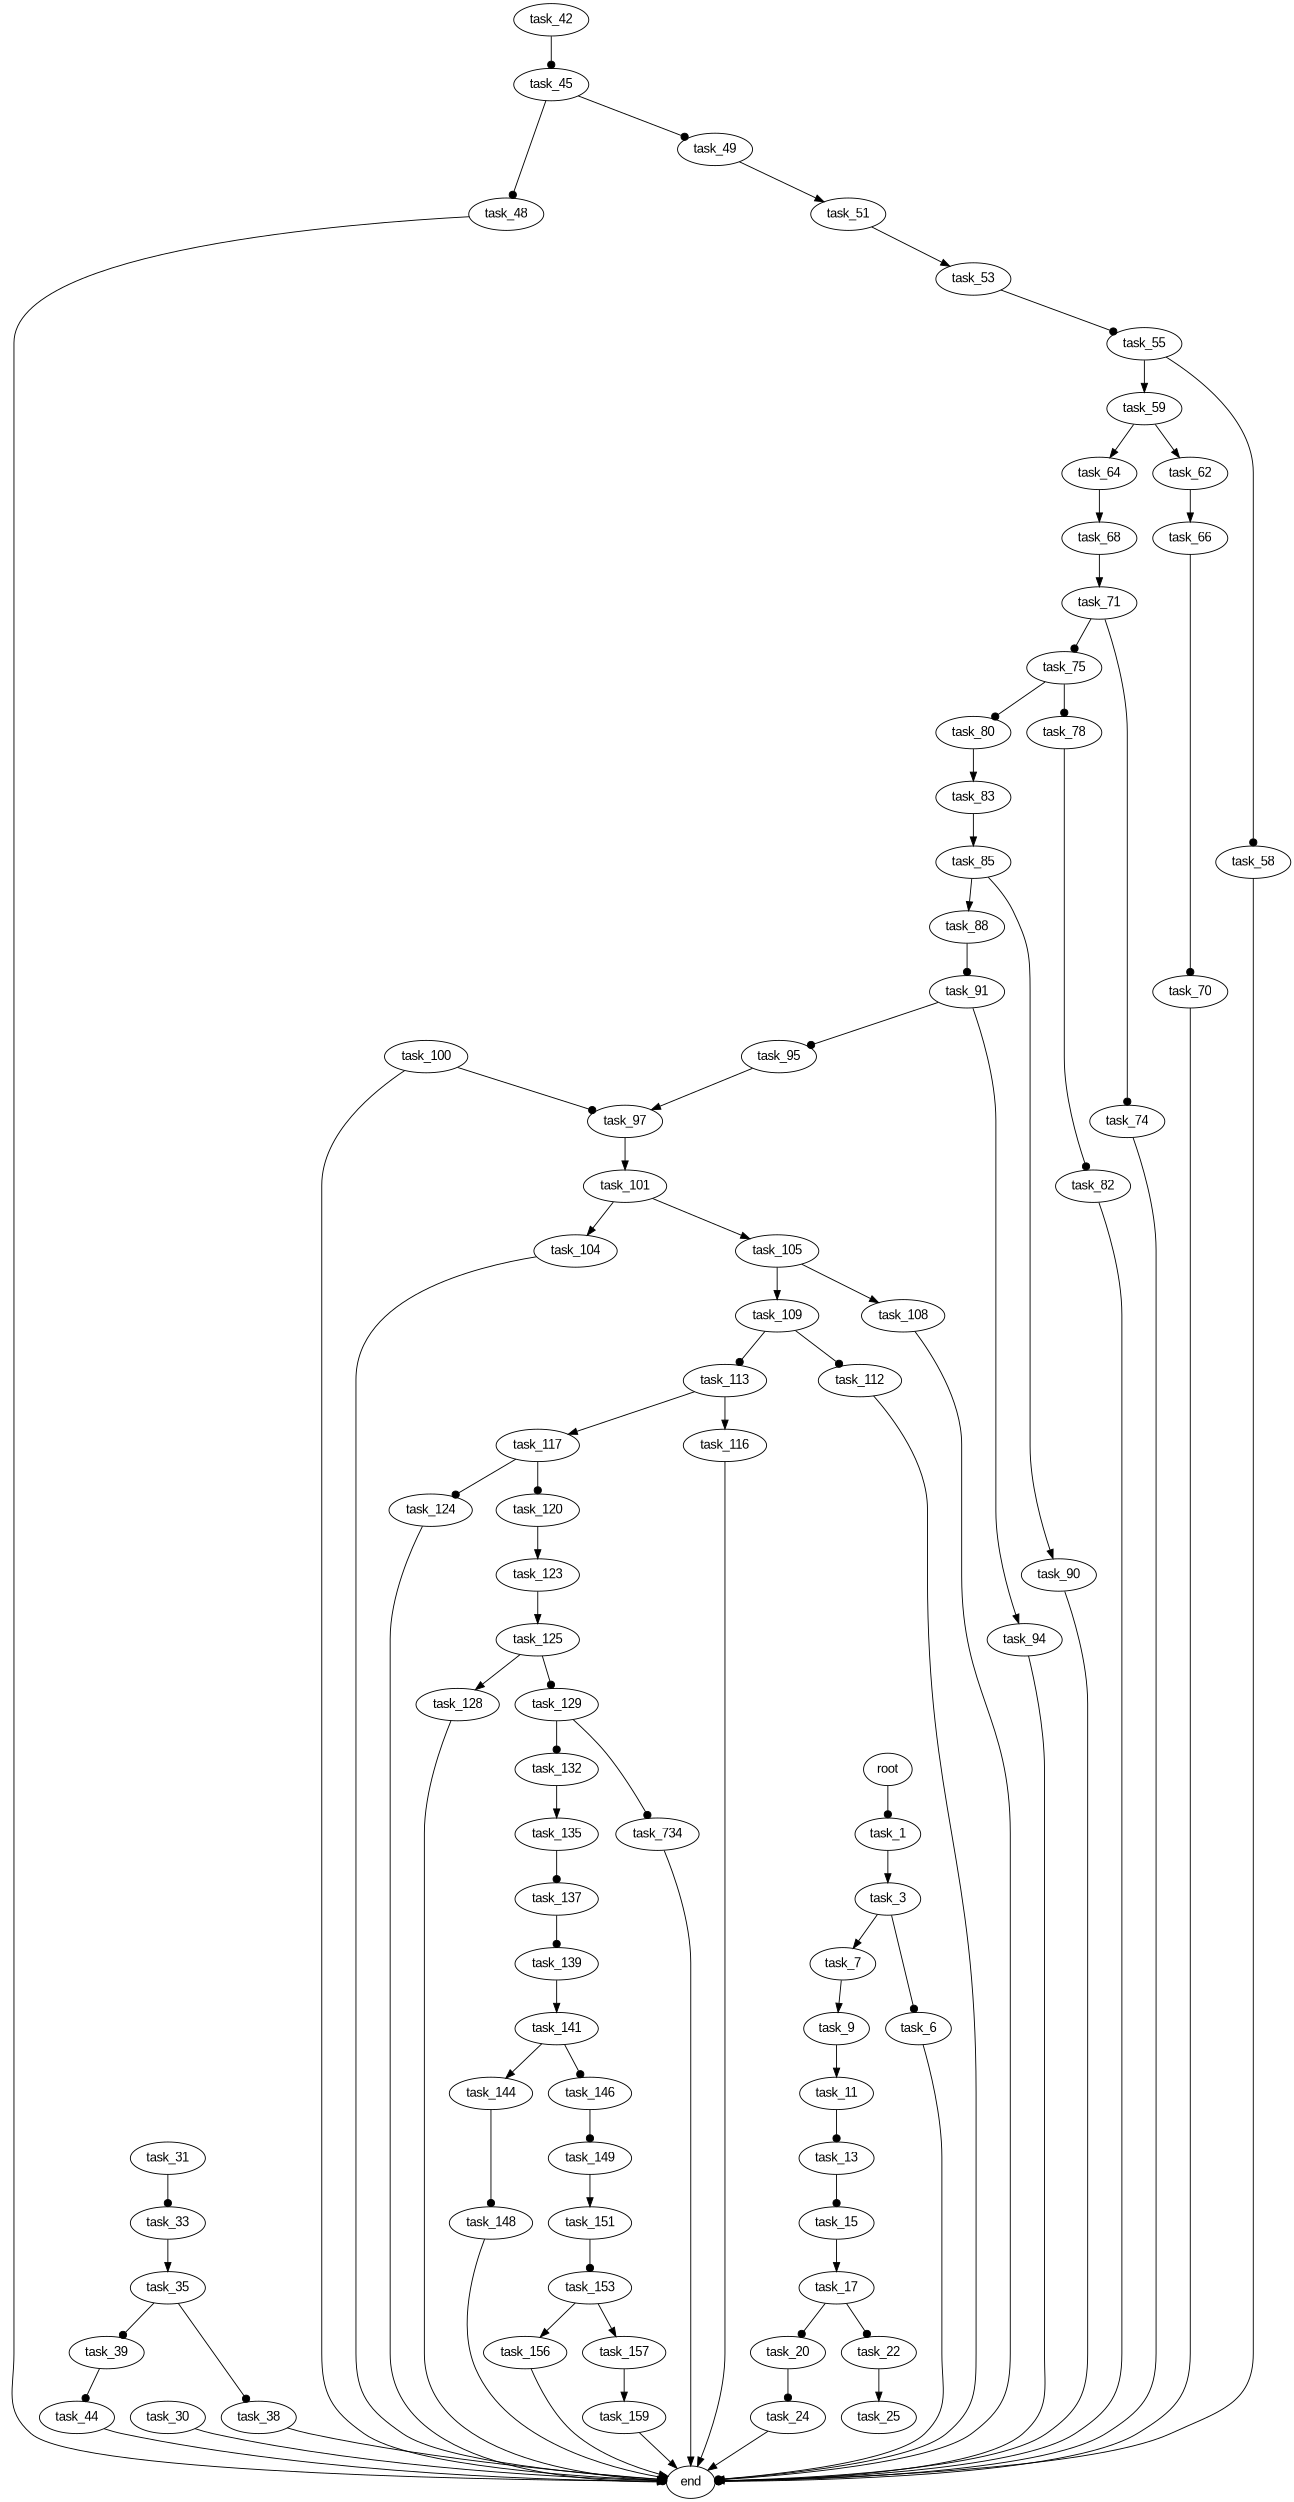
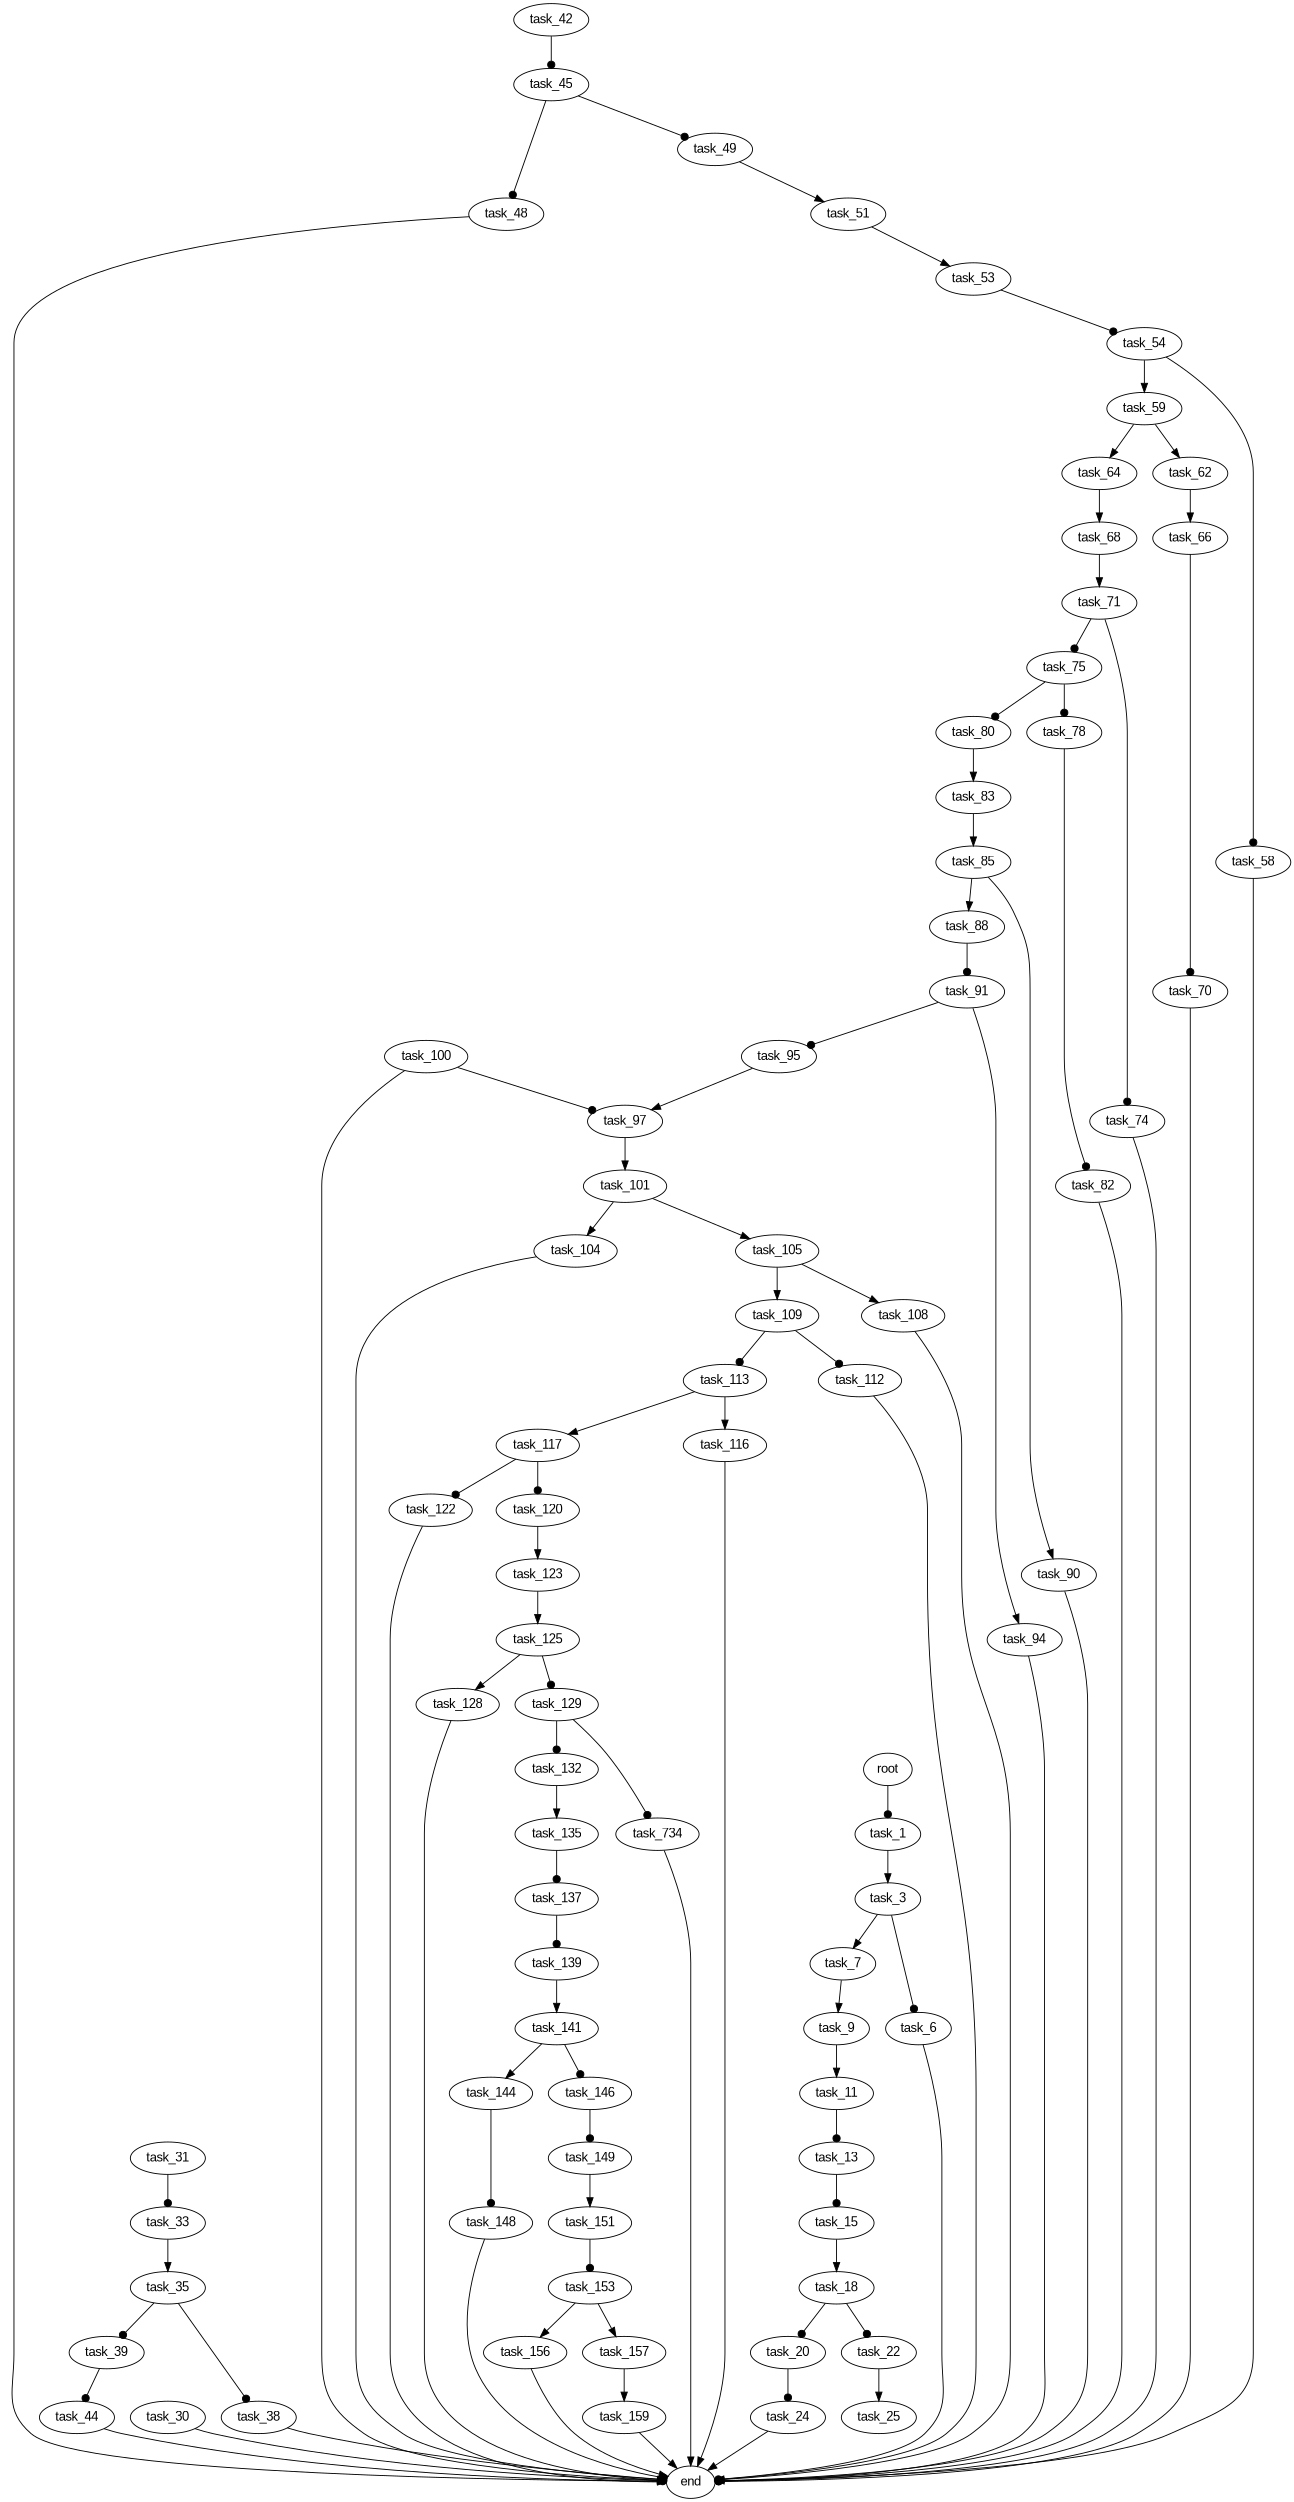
node "task_55": label "task_55" -> "task_54"
node "task_124": label "task_124" -> "task_122"
node "task_17": label "task_17" -> "task_18"
